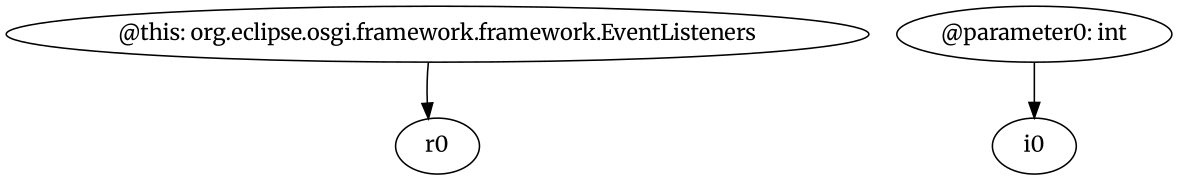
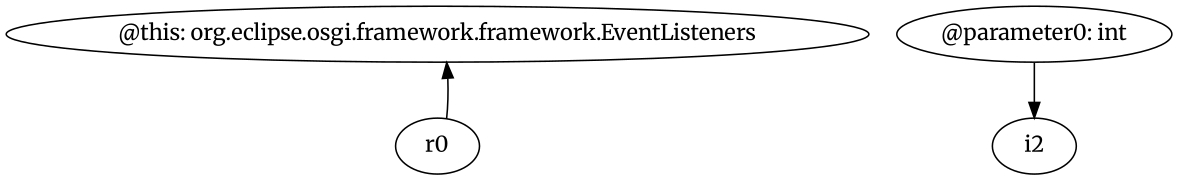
edge "@this: org.eclipse.osgi.framework.framework.EventListeners" -> "r0": reversed
node "i0": label "i0" -> "i2"
